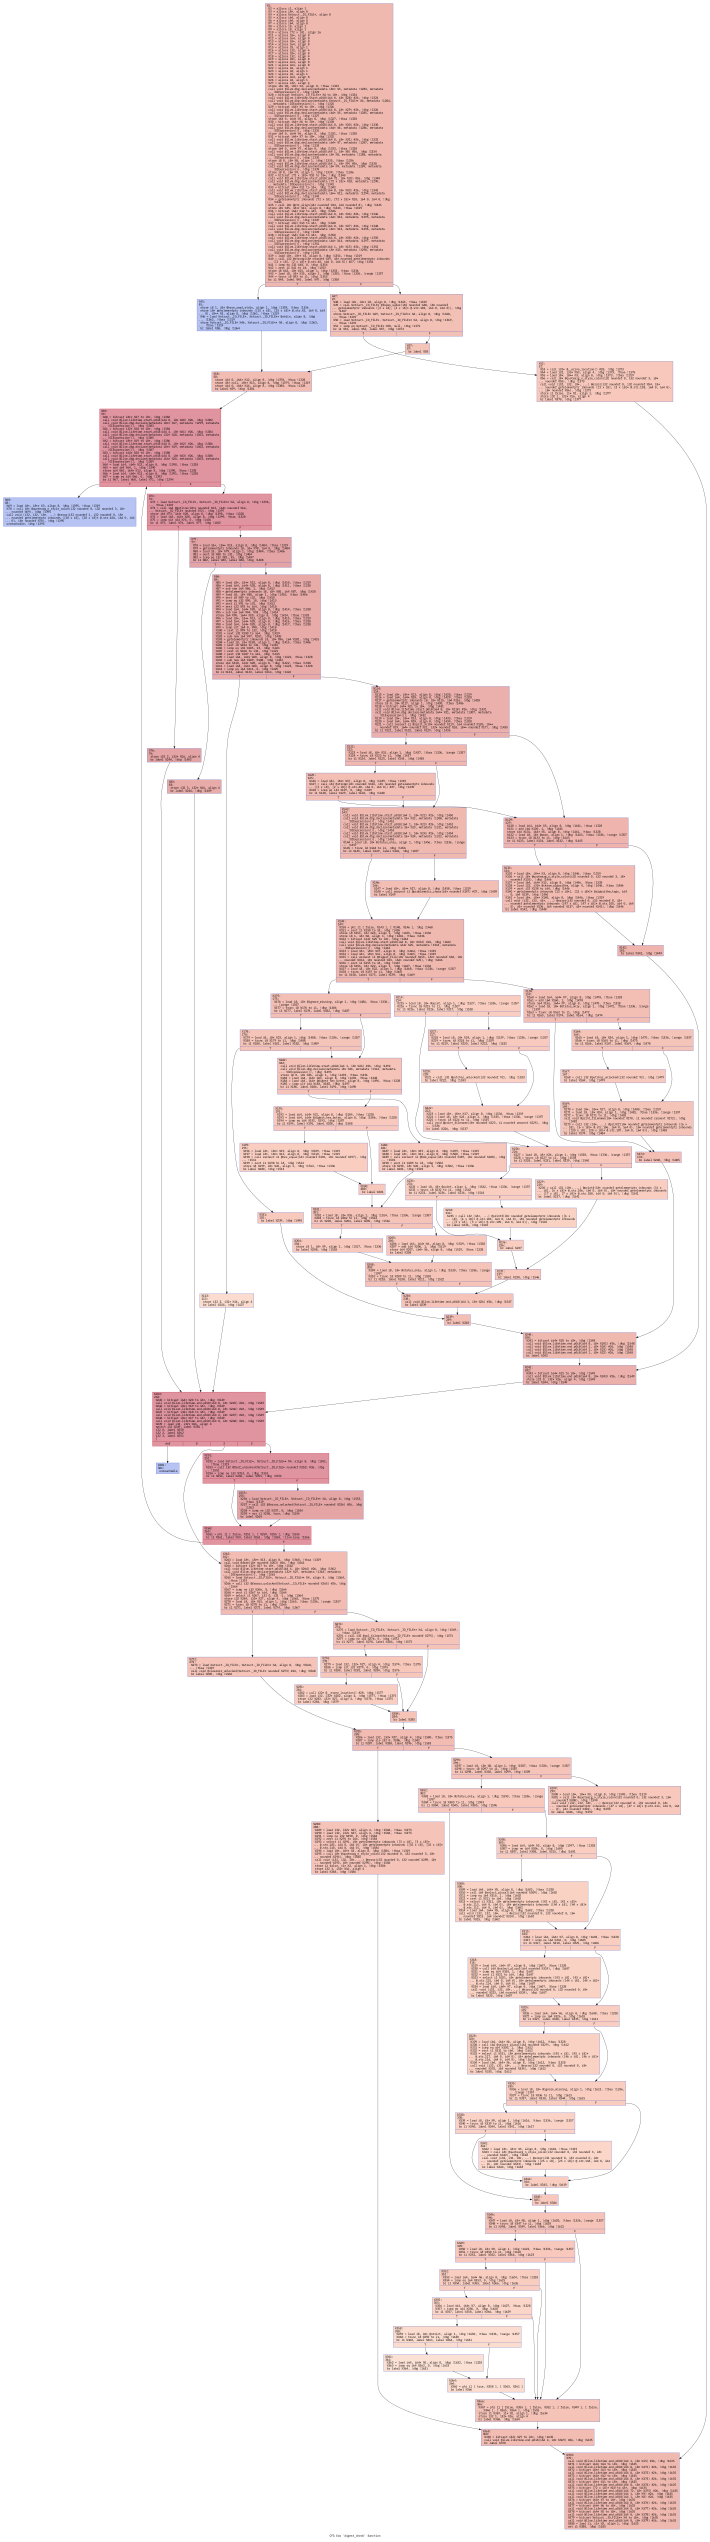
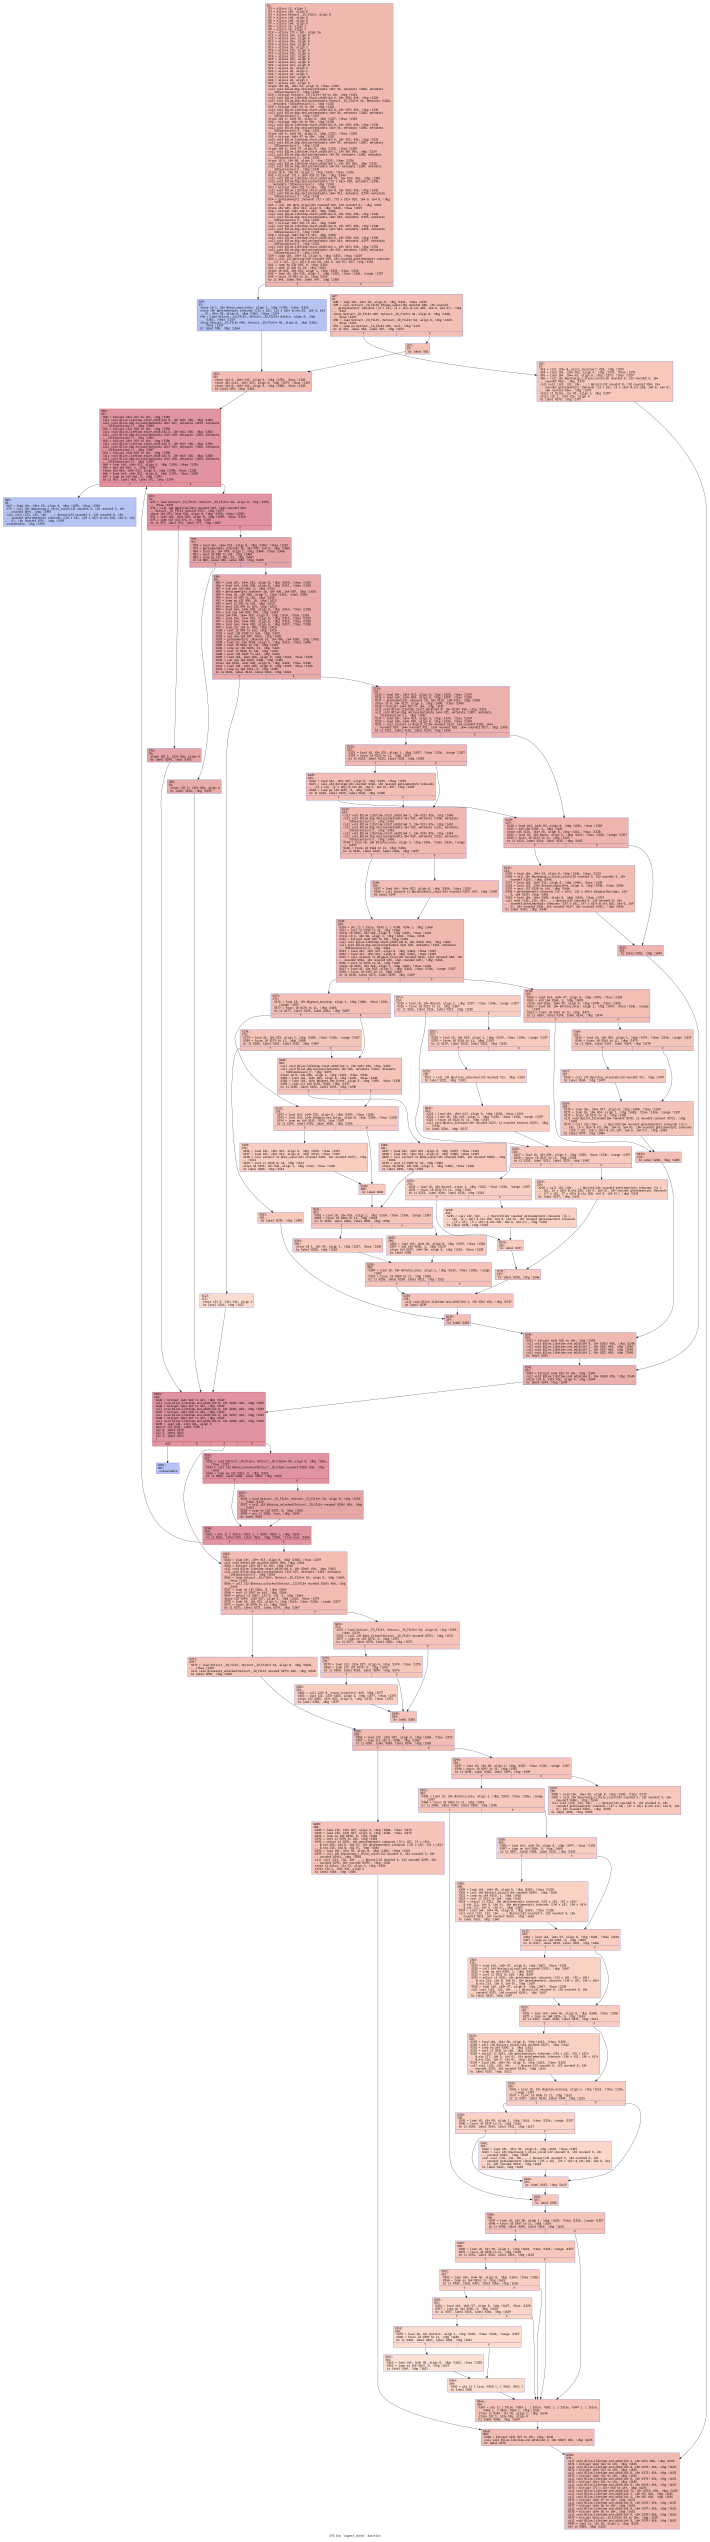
edge "%1:" -> "%47:": removed
edge "%175:" -> "%178:": now "%175:" -> "%191:"
edge "%217:" -> "%222:": removed
